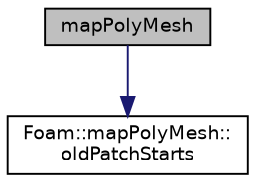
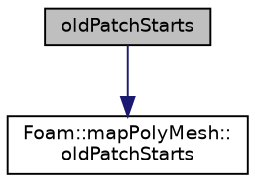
node "mapPolyMesh": label "mapPolyMesh" -> "oldPatchStarts"
